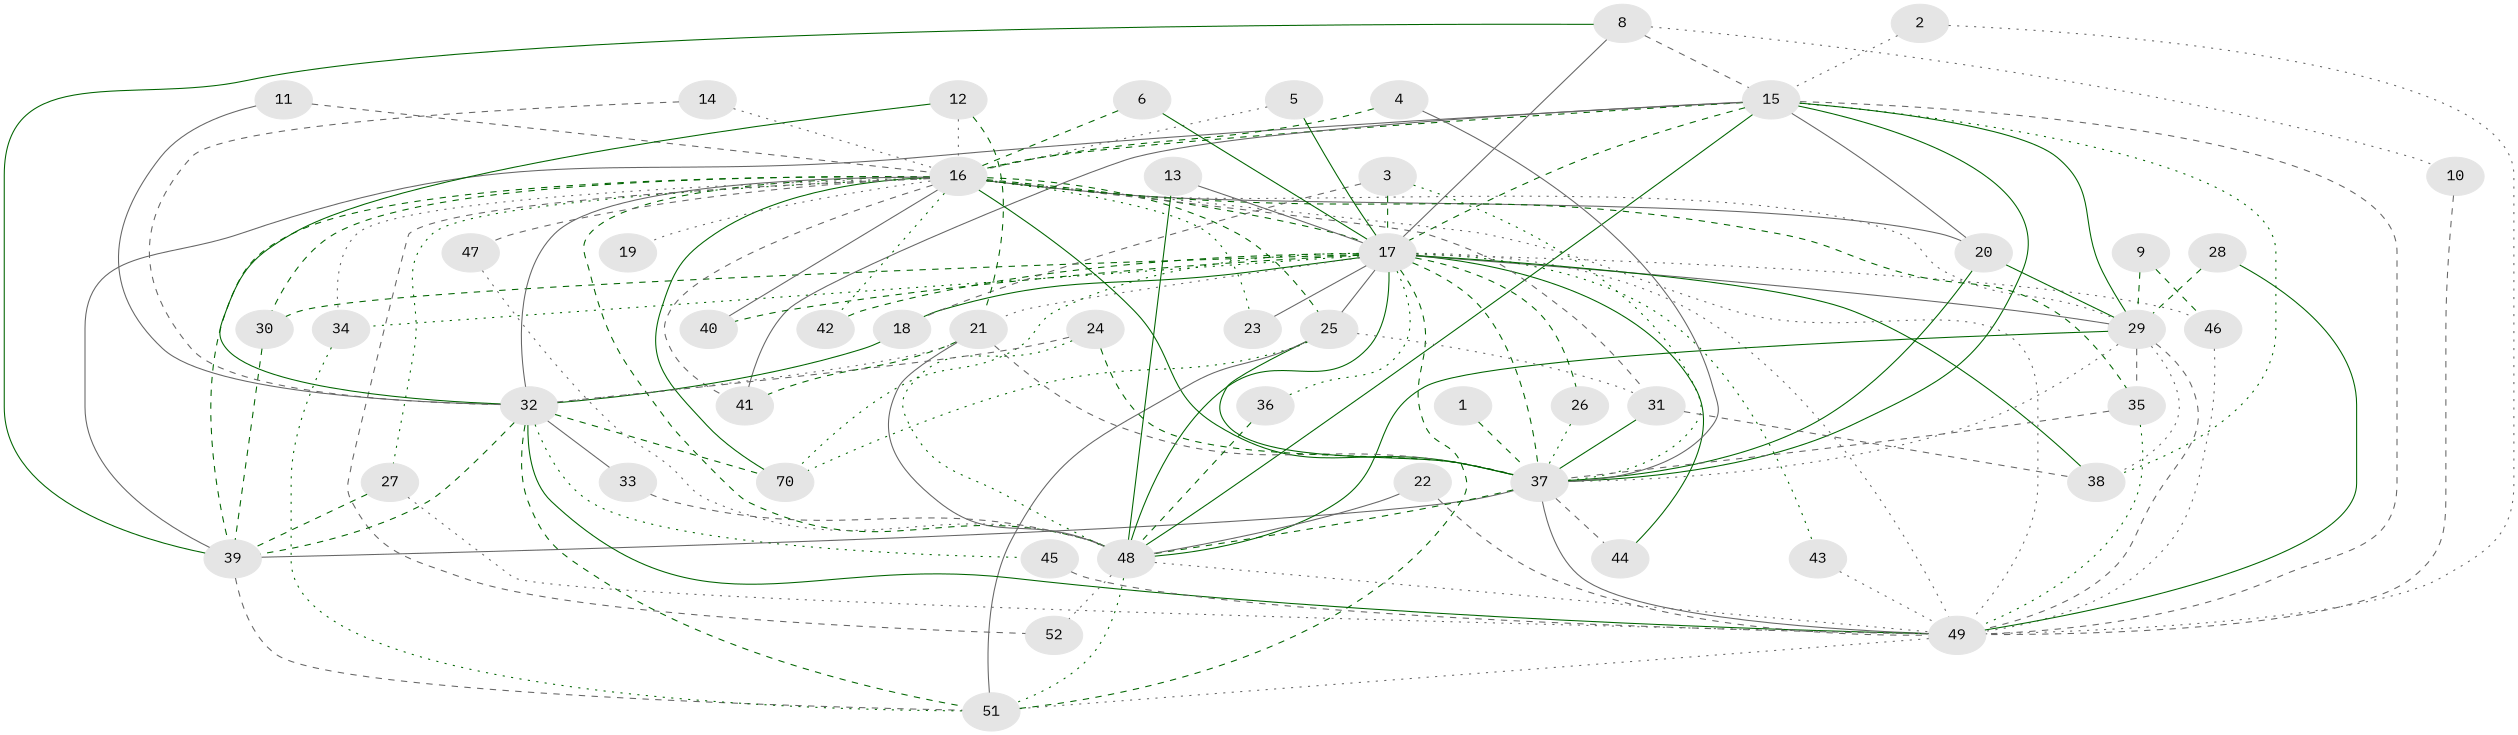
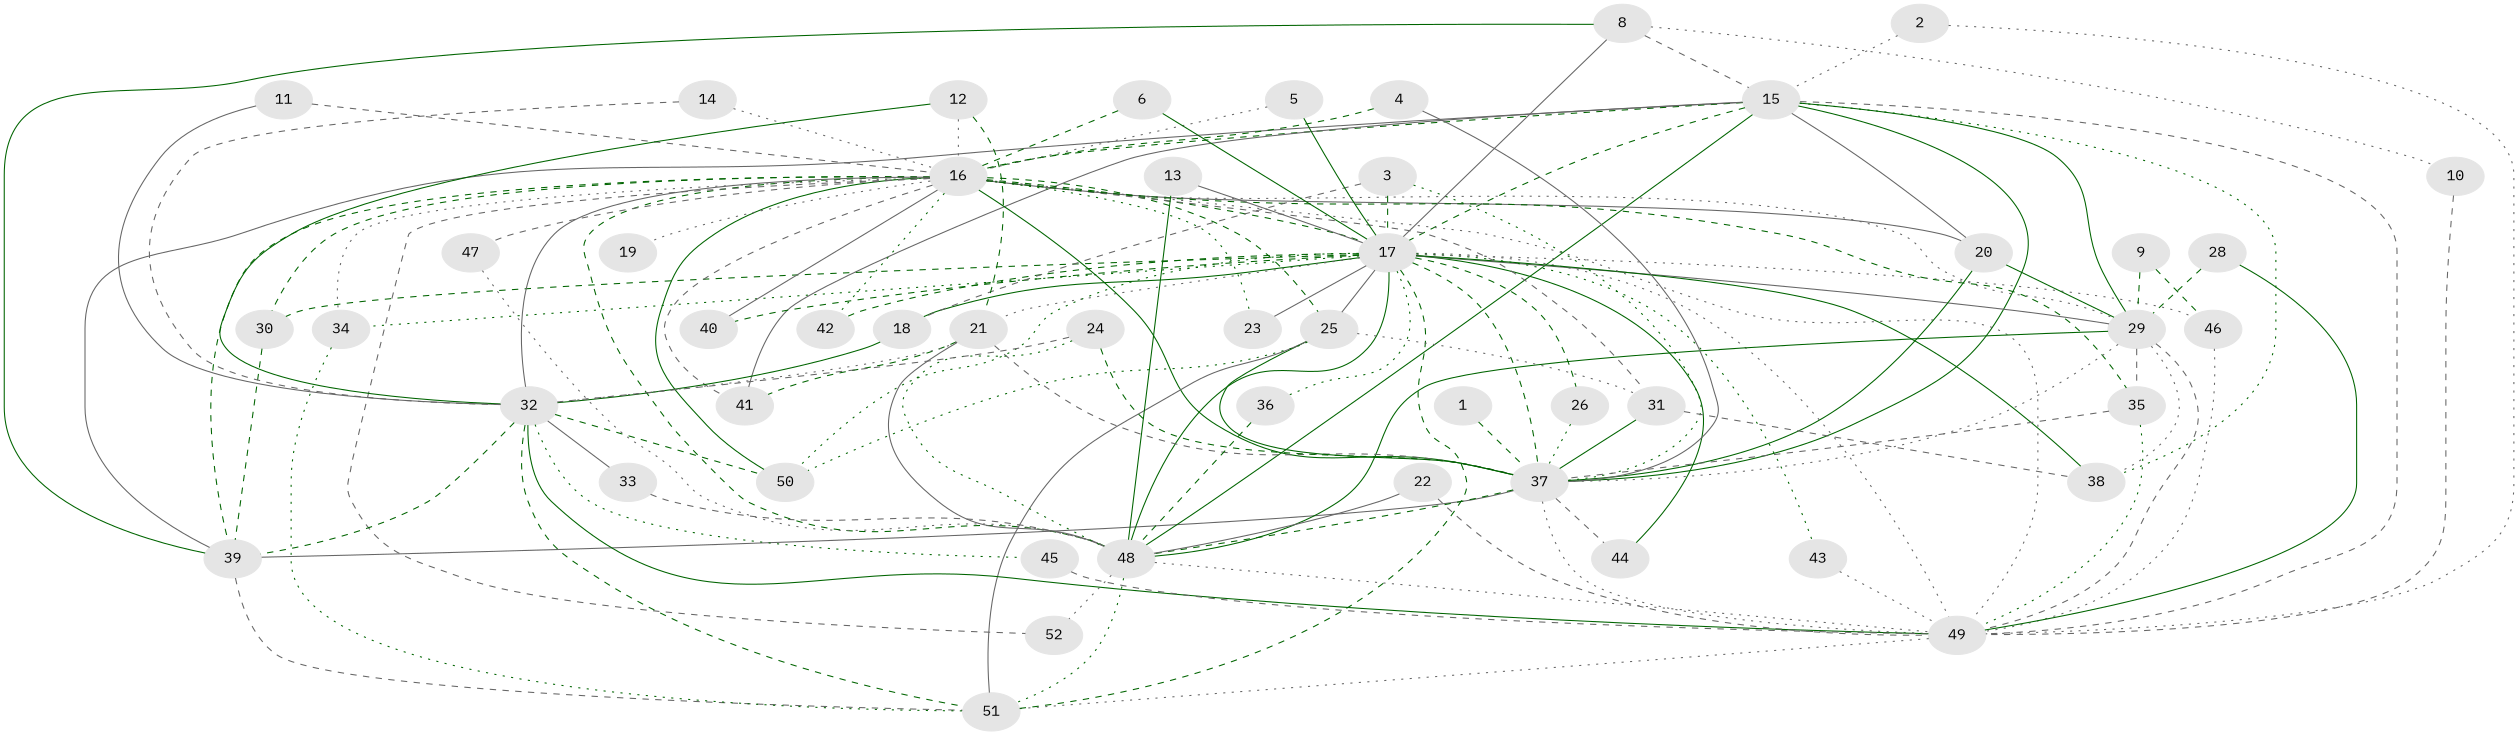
node "27": removed
node "70": label "70" -> "50"
edge "37" -- "49": style solid -> dotted
